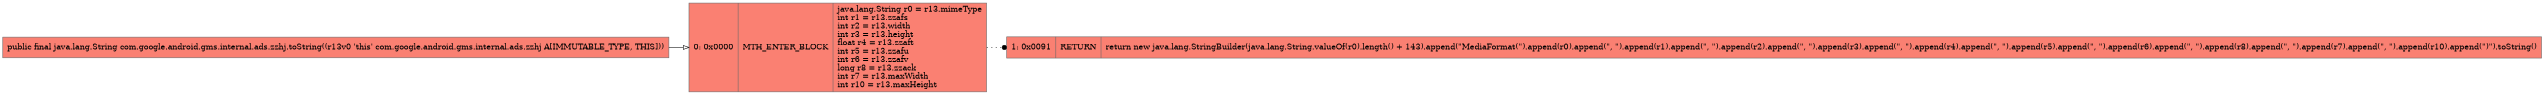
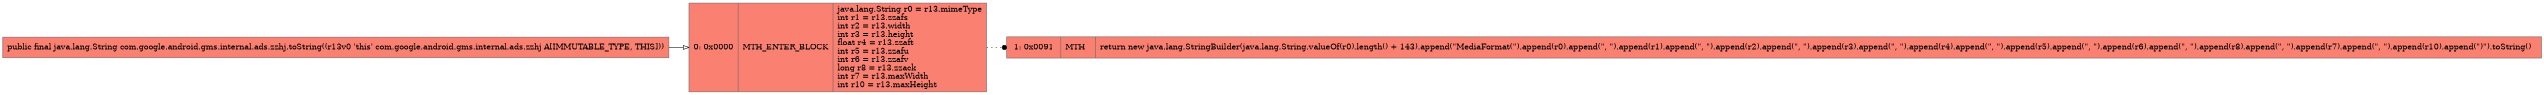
node "1: 0x0091": text "RETURN" -> "MTH"
